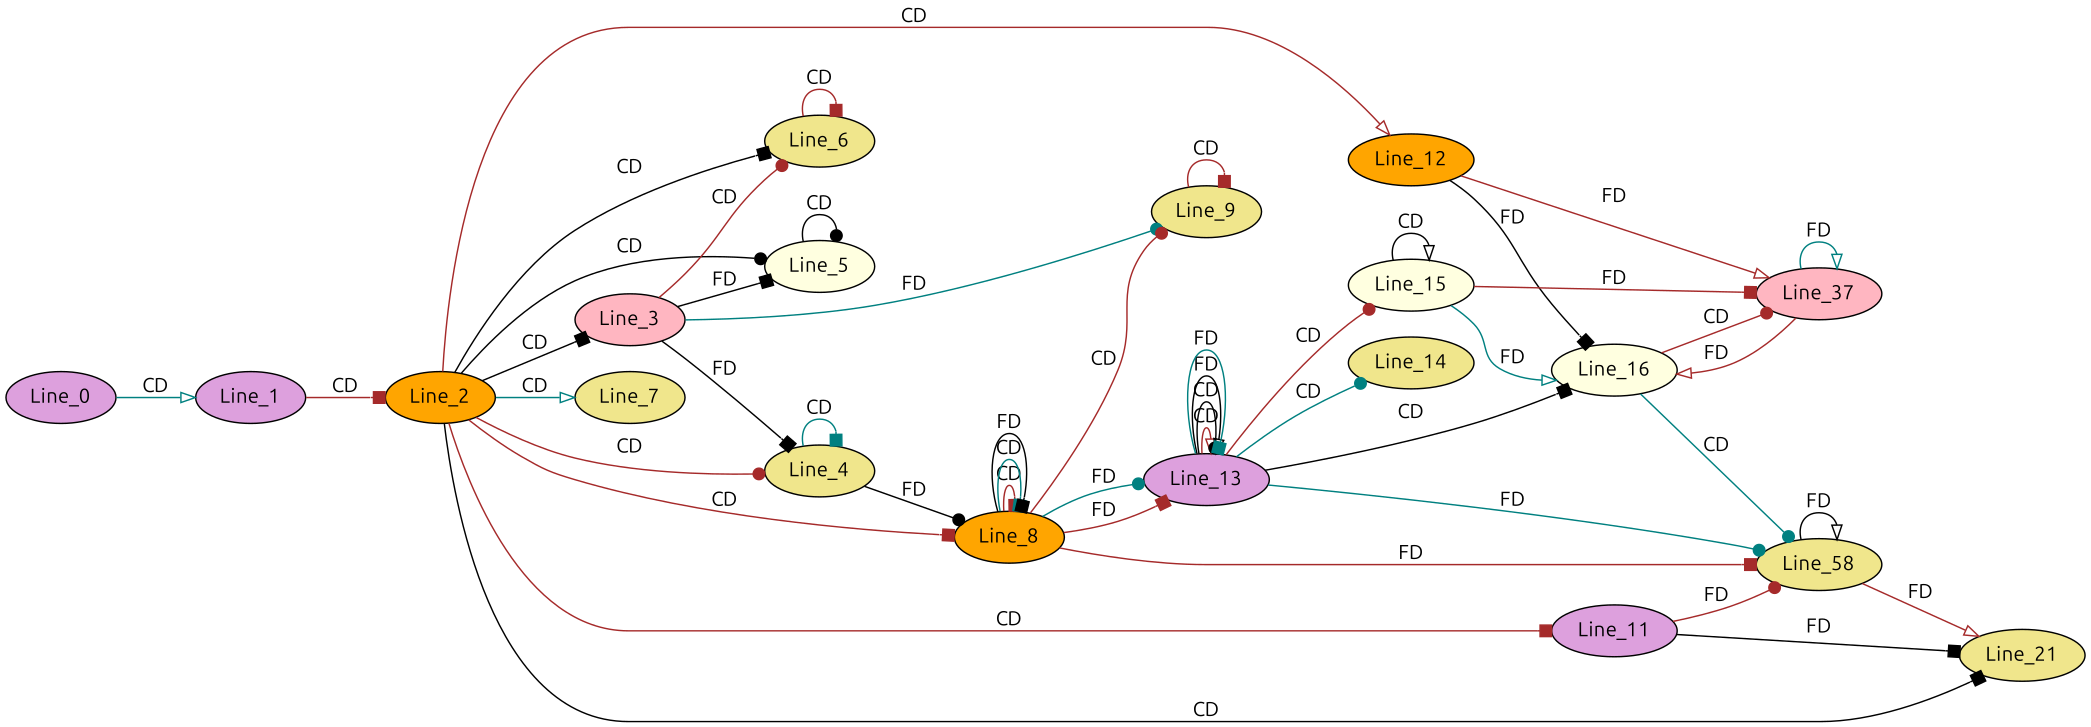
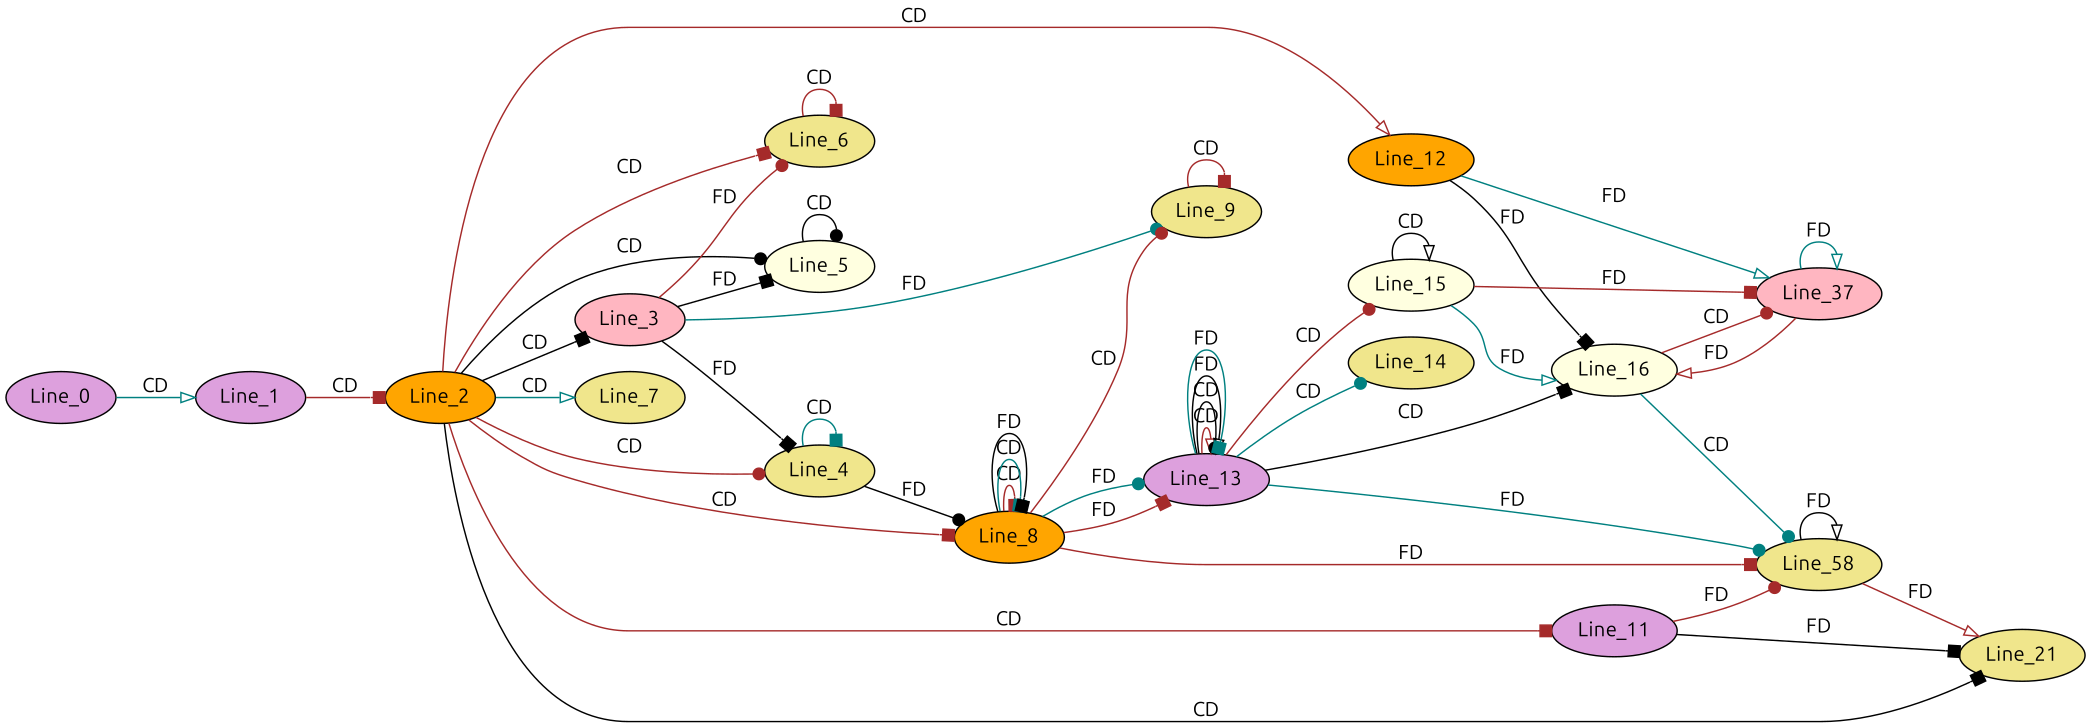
edge "Line_3" -> "Line_6": label "CD" -> "FD"
edge "Line_12" -> "Line_37": color brown -> teal
edge "Line_2" -> "Line_6": color black -> brown
